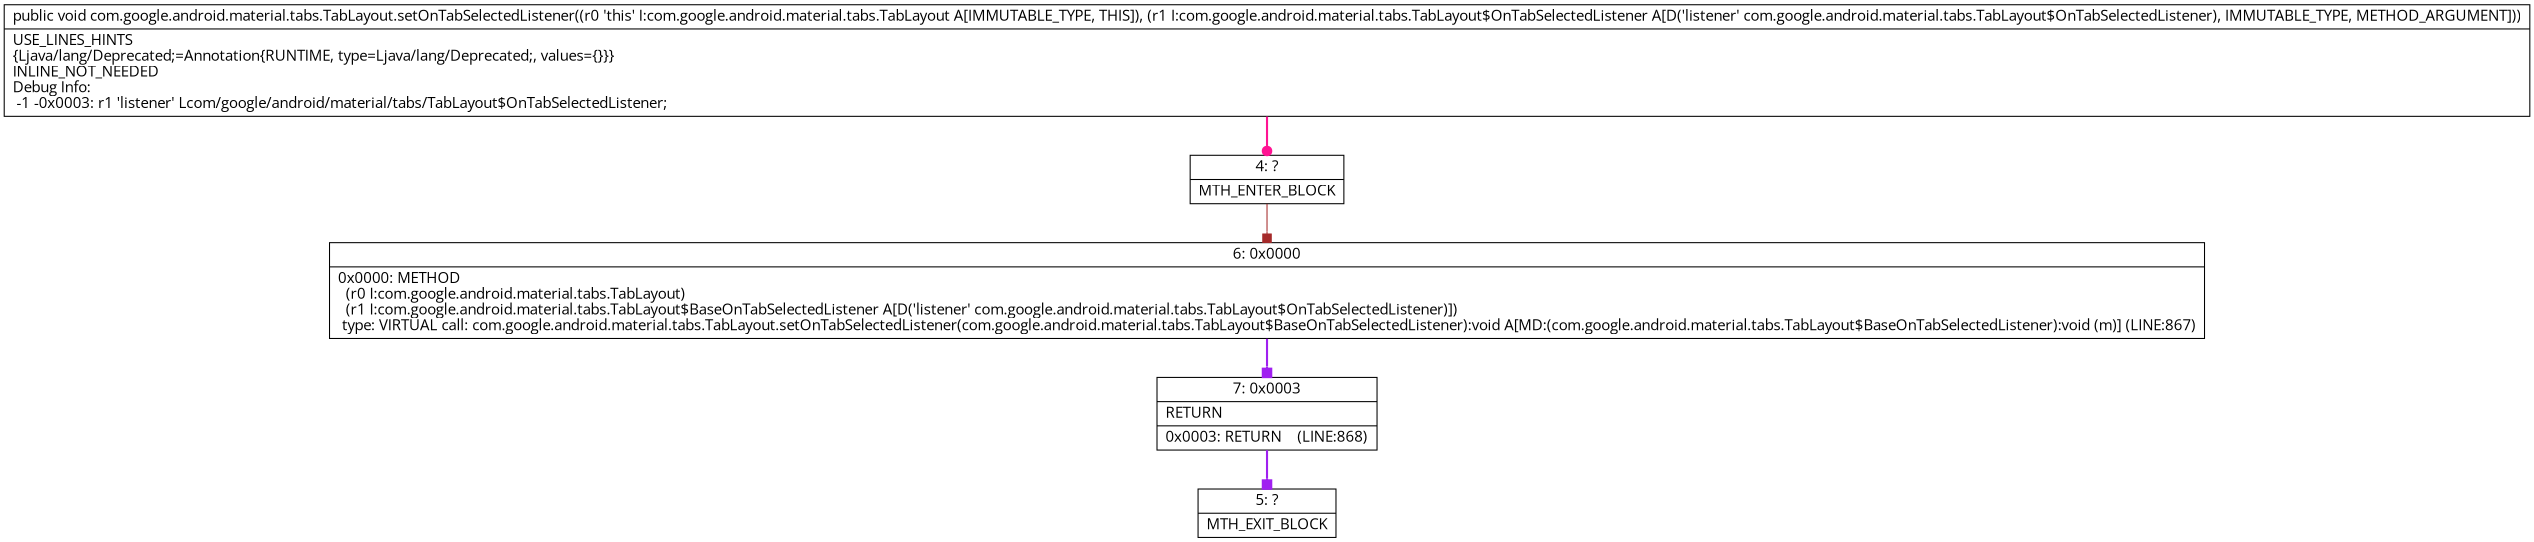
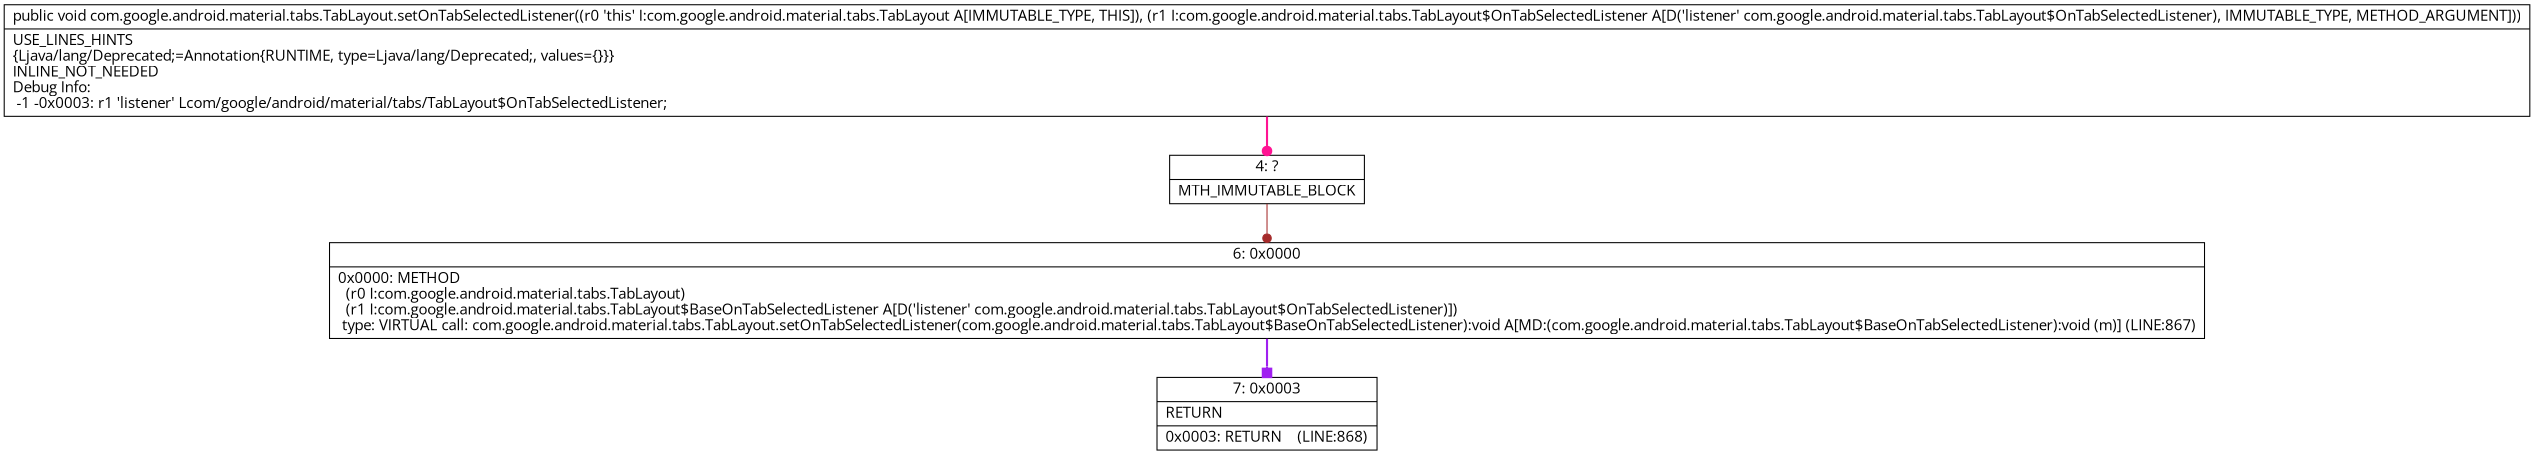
node "4: ?": text "MTH_ENTER_BLOCK" -> "MTH_IMMUTABLE_BLOCK"
edge "4: ?" -> "6: 0x0000": arrowhead box -> dot
node "5: ?": removed
